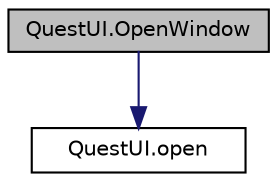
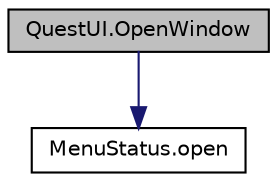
node "QuestUI.open": label "QuestUI.open" -> "MenuStatus.open"
